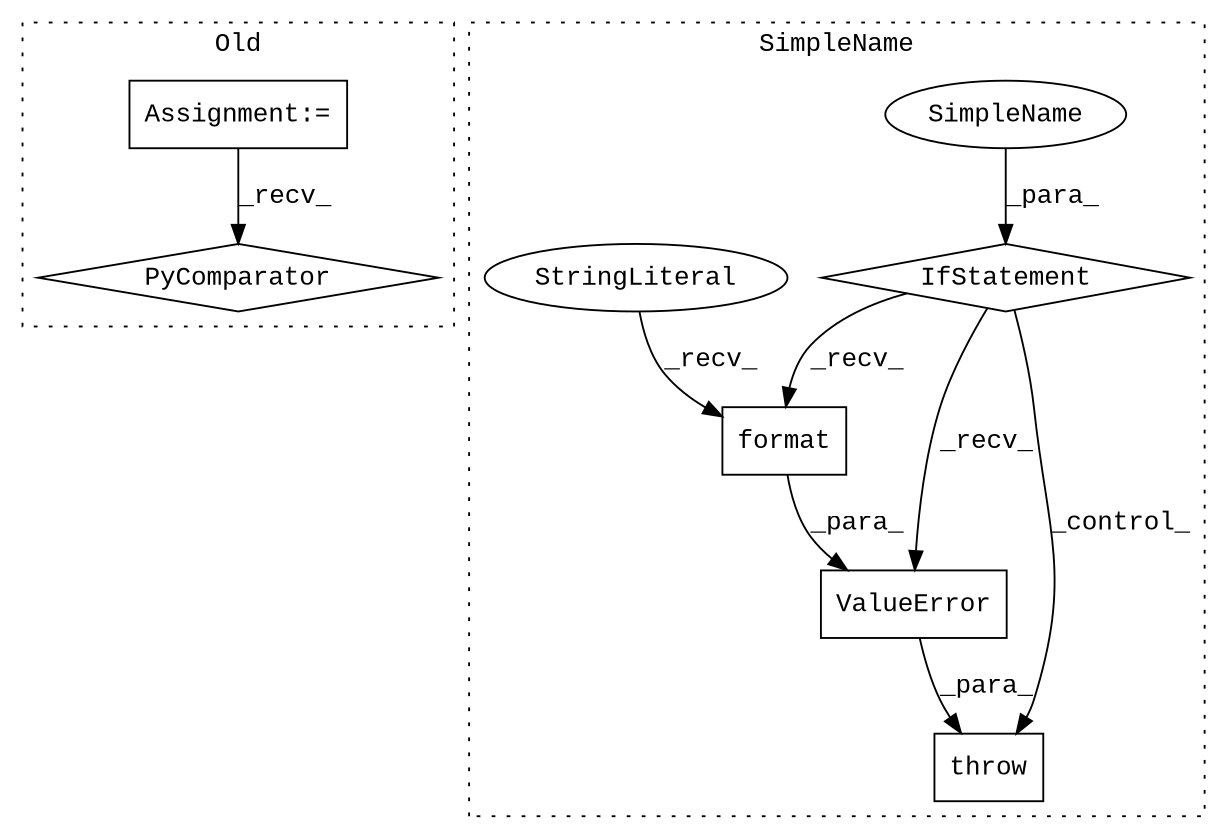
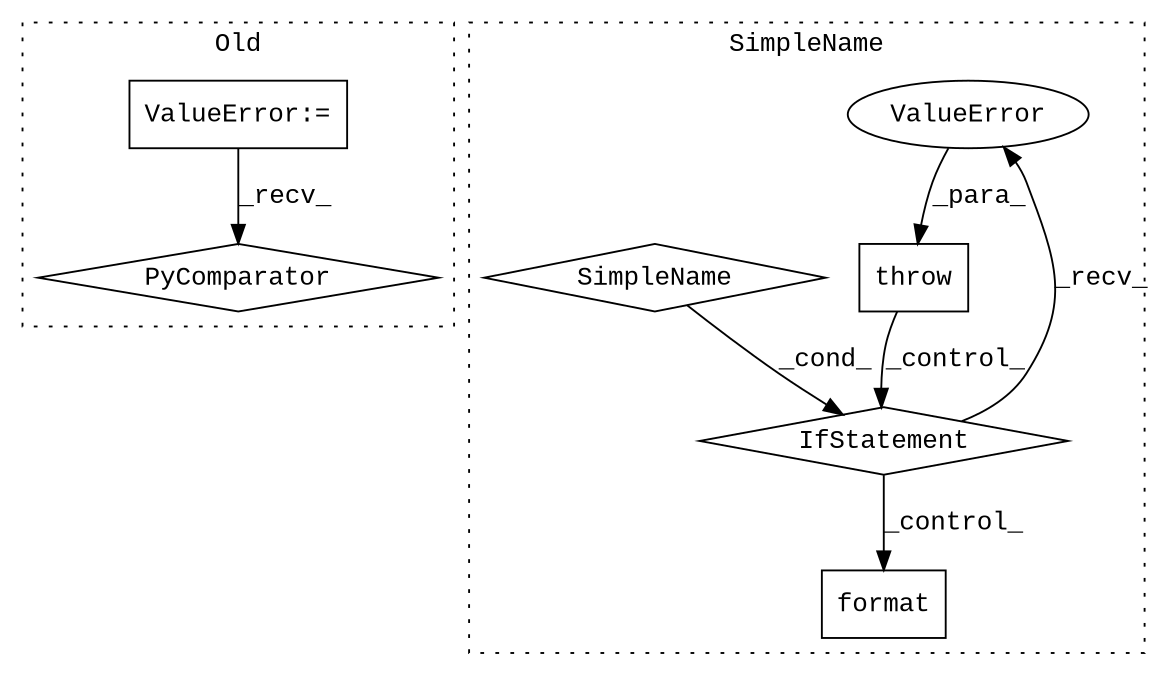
node "Assignment:=": label "Assignment:=" -> "ValueError:="
node "SimpleName": shape ellipse -> diamond
edge "SimpleName" -> "IfStatement": label "_para_" -> "_cond_"
node "StringLiteral": removed
edge "IfStatement" -> "format": label "_recv_" -> "_control_"
edge "IfStatement" -> "throw": reversed
edge "format" -> "ValueError": removed, label "_para_"
node "ValueError": shape box -> ellipse
